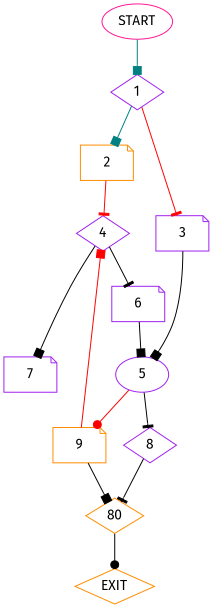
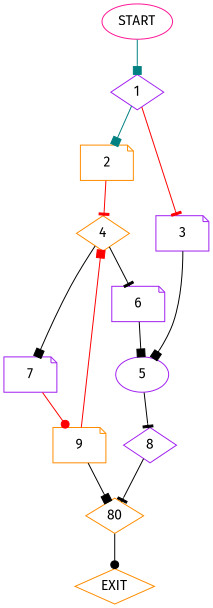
node "4": color purple -> darkorange
edge "5" -> "9": now "7" -> "9"
